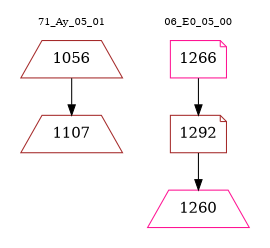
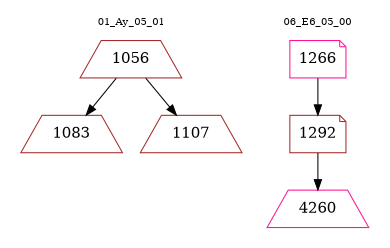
cluster "71_Ay_05_01": label "71_Ay_05_01" -> "01_Ay_05_01"
cluster "06_E0_05_00": label "06_E0_05_00" -> "06_E6_05_00"
node "1083": added
node "1260": label "1260" -> "4260"
